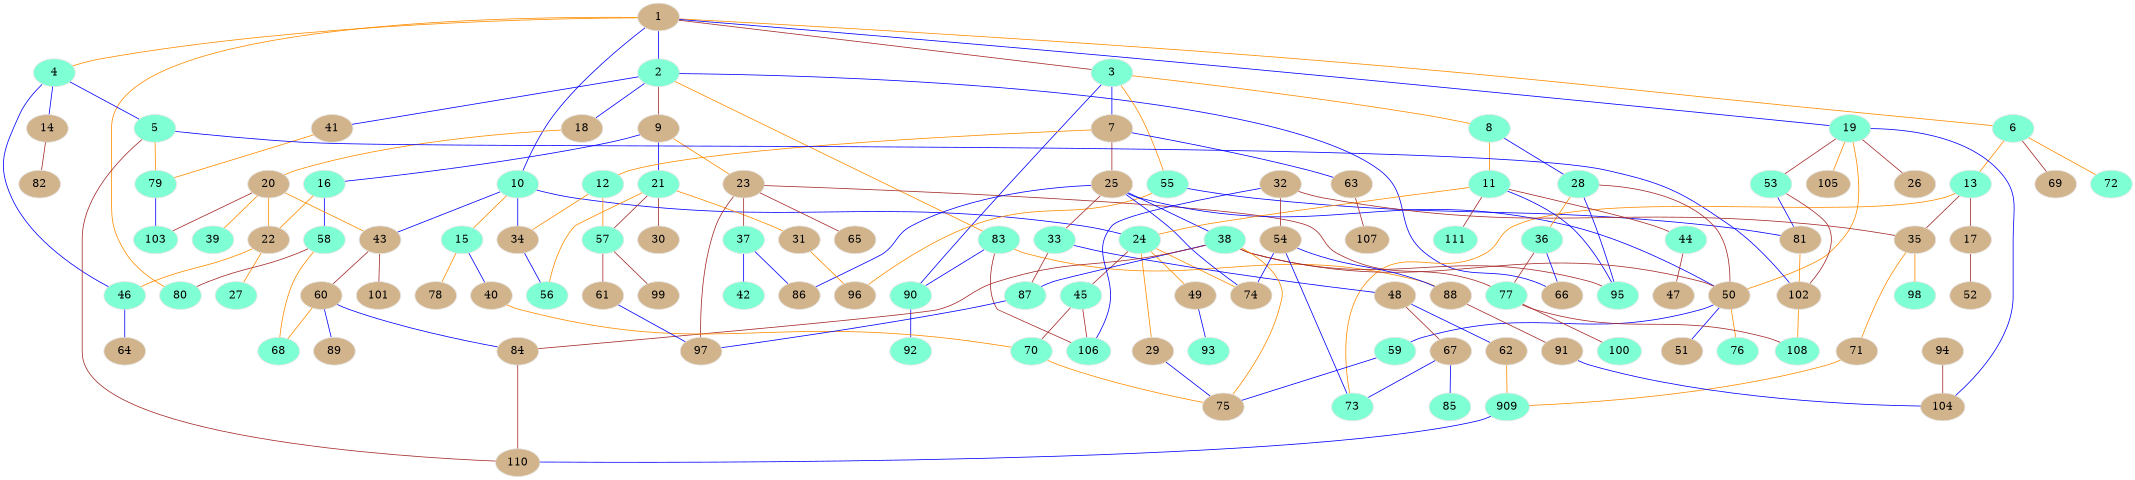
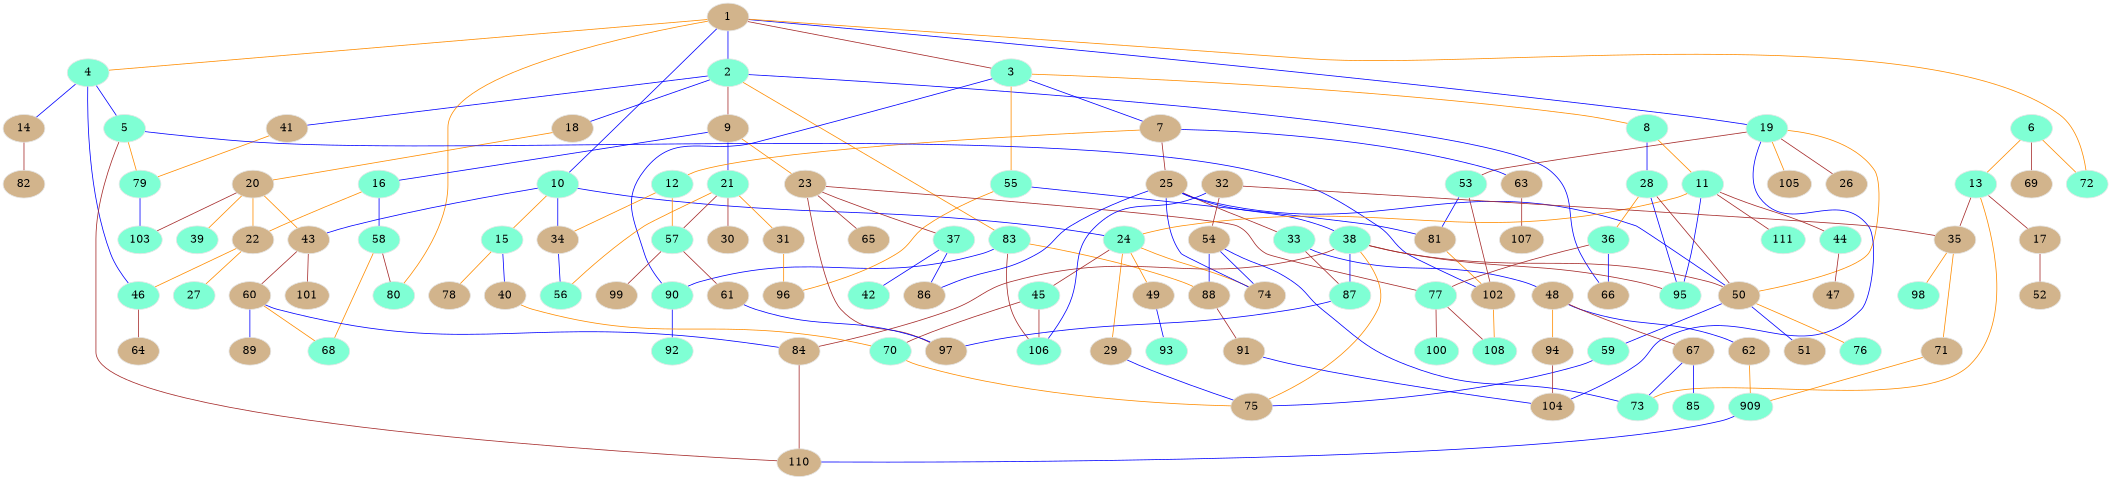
edge "1" -- "6": now "1" -- "72"
edge "46" -- "64": color blue -> brown
edge "48" -- "94": added
